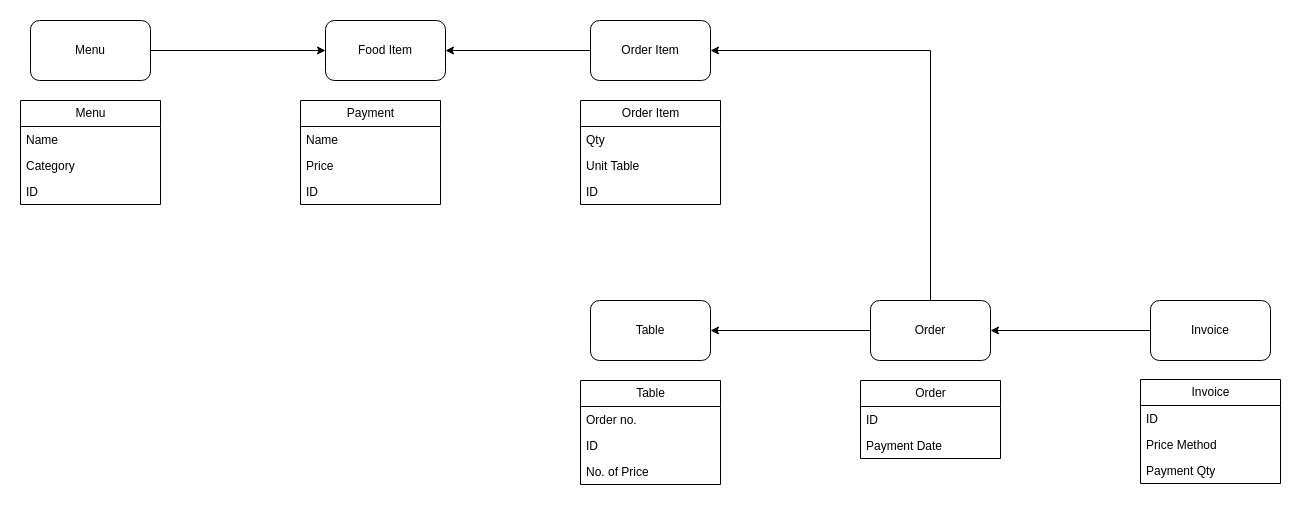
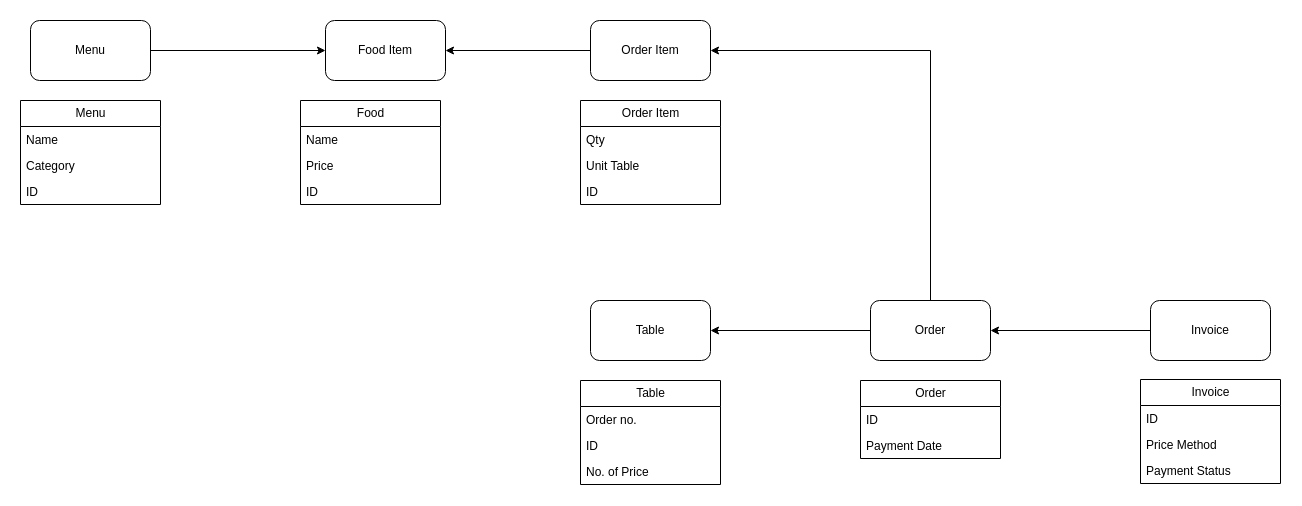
node "Payment": label "Payment" -> "Food"
node "Payment Qty": label "Payment Qty" -> "Payment Status"
